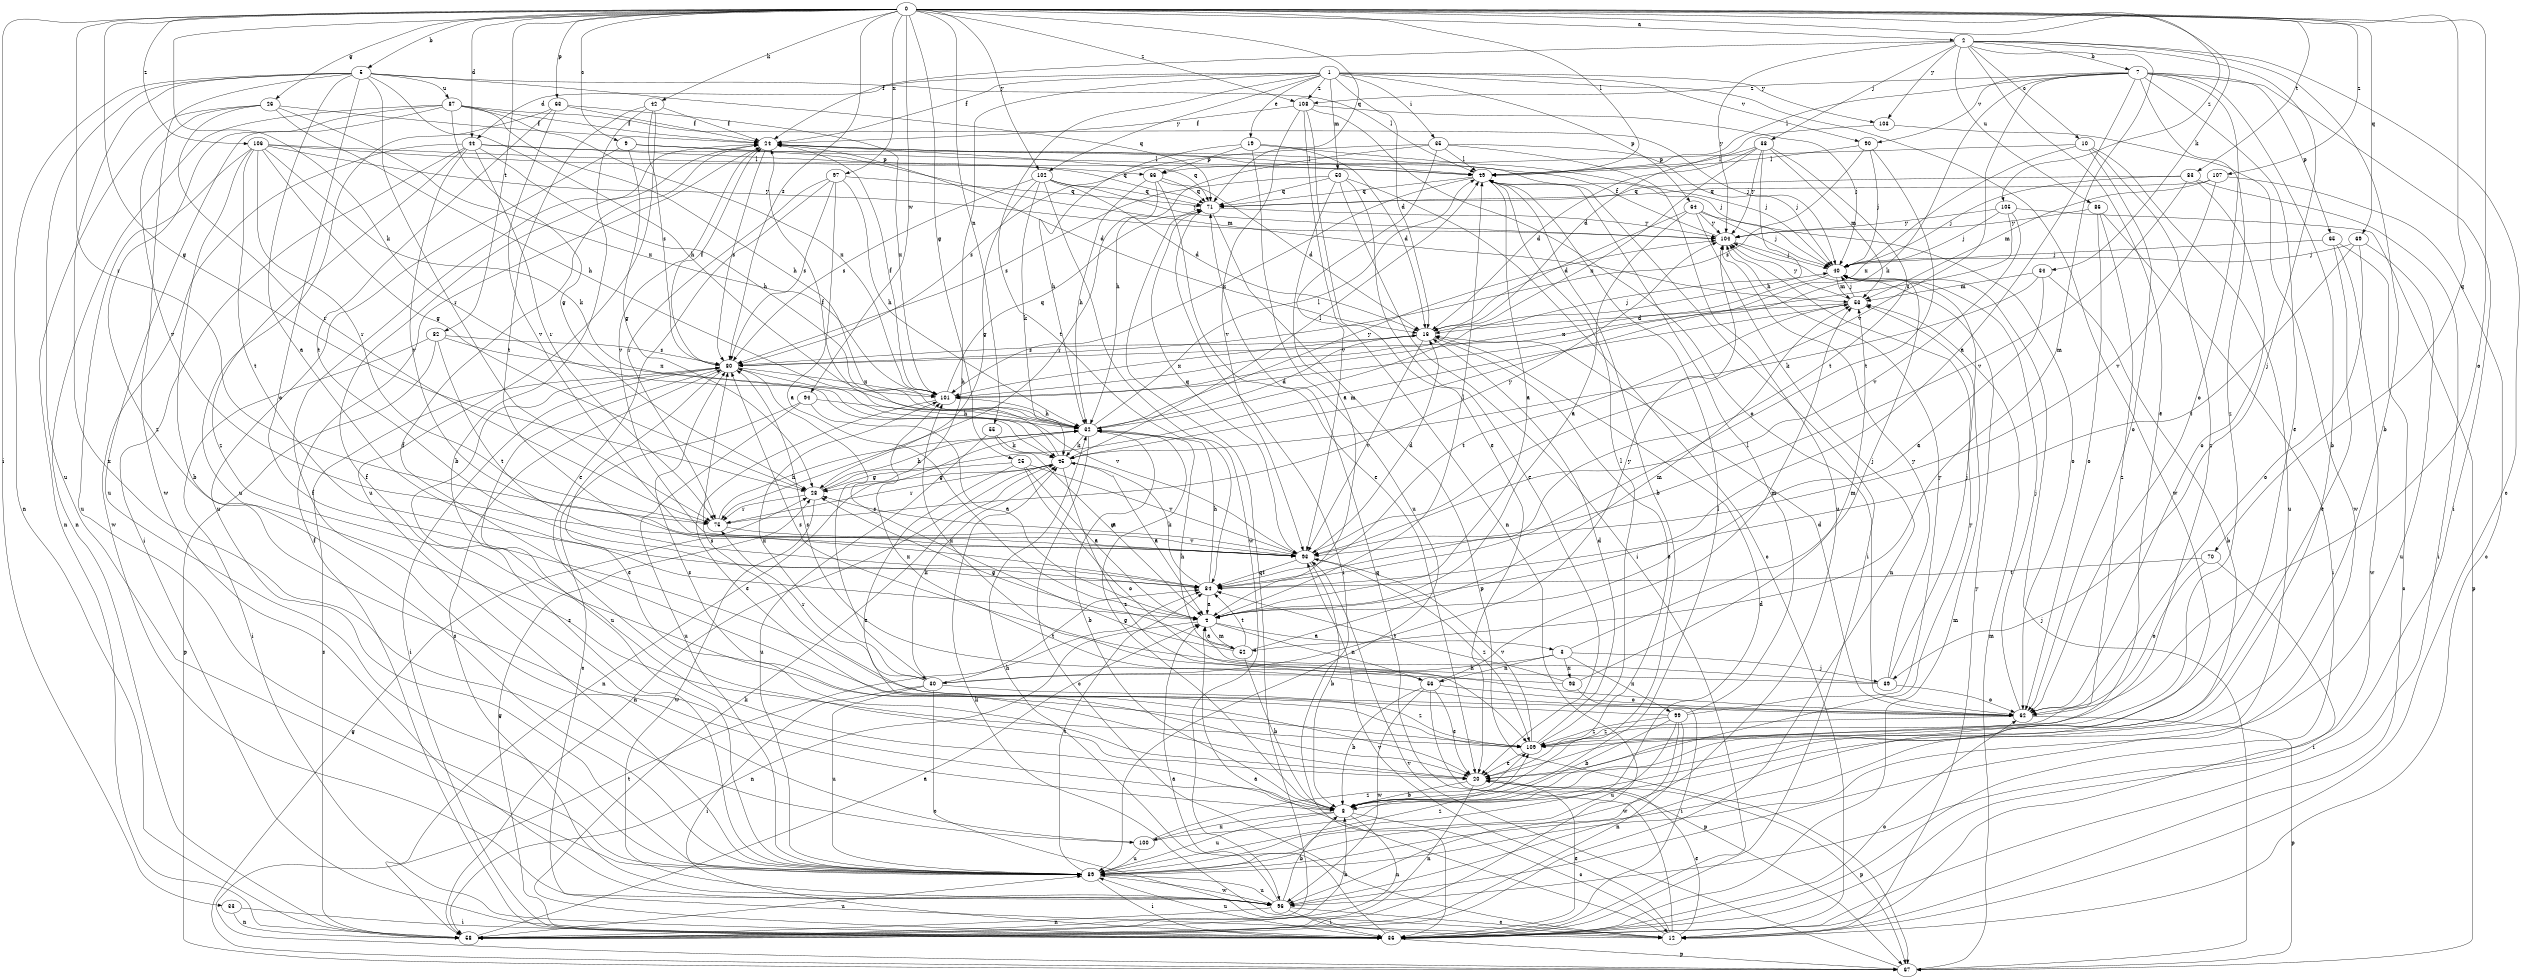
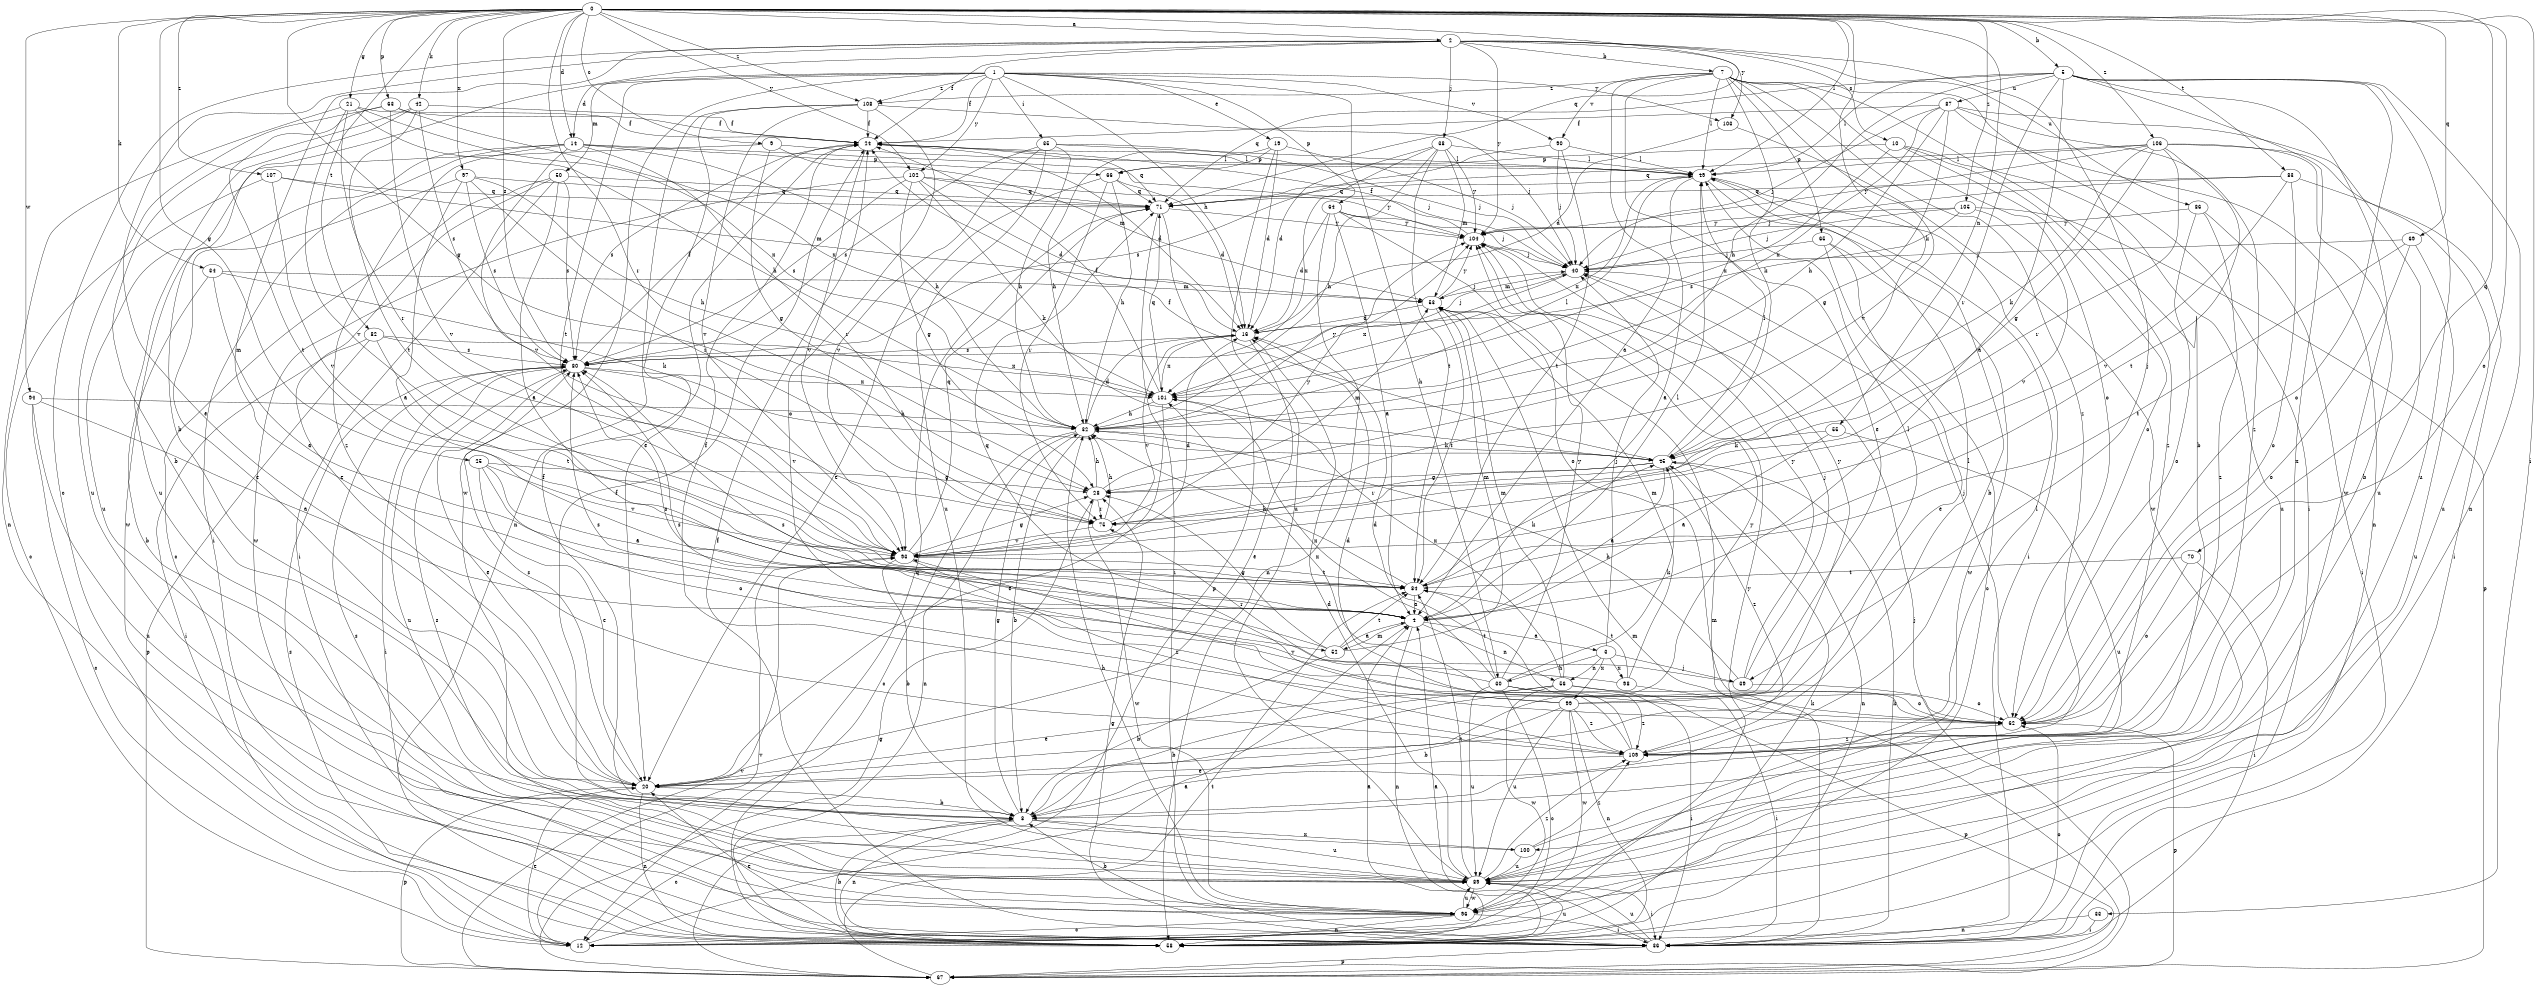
node "26": label "26" -> "21"
node "44": label "44" -> "14"
edge "1" -> "16": label "d" -> "h"
edge "12" -> "71": now "99" -> "71"
